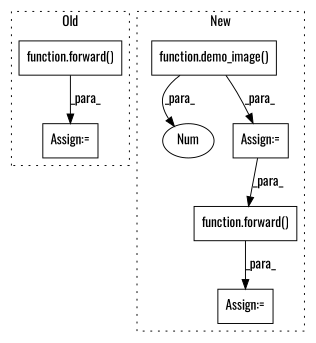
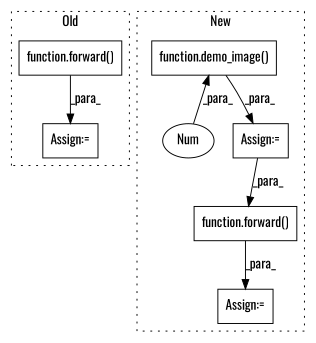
edge "function.demo_image()" -> "Num": reversed
